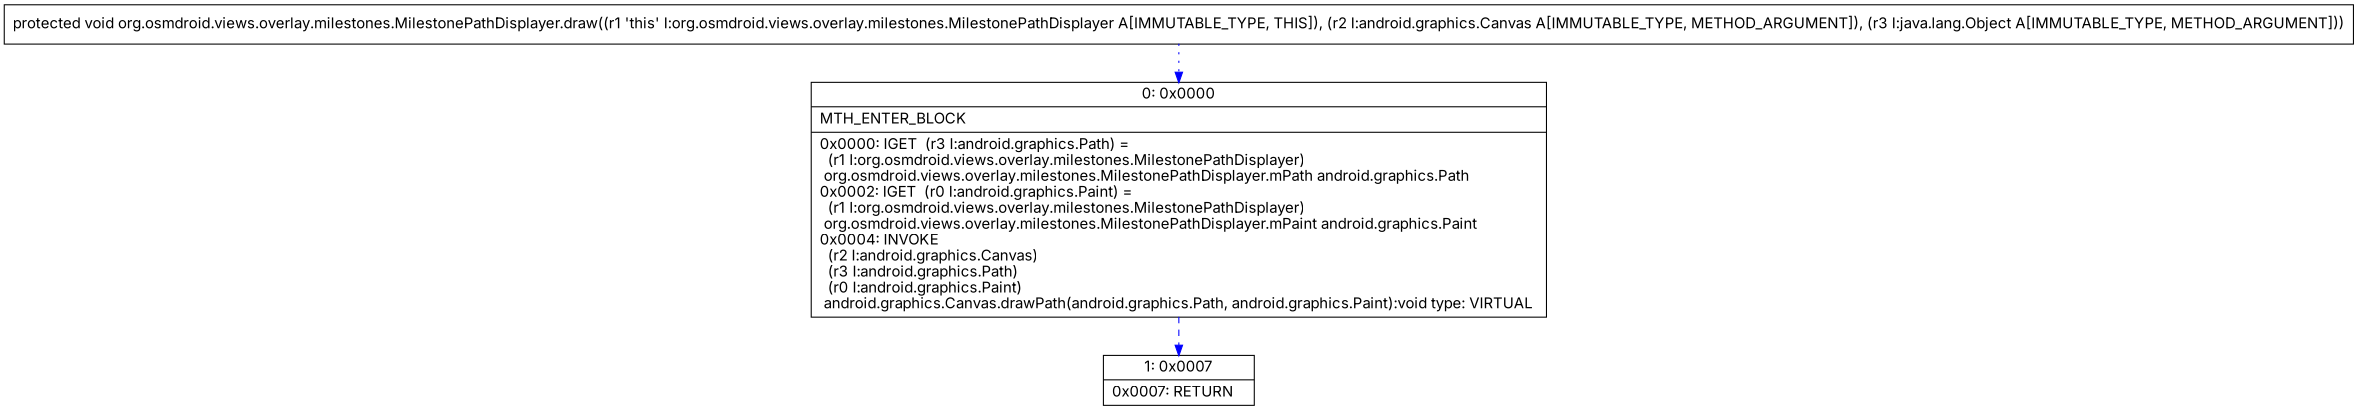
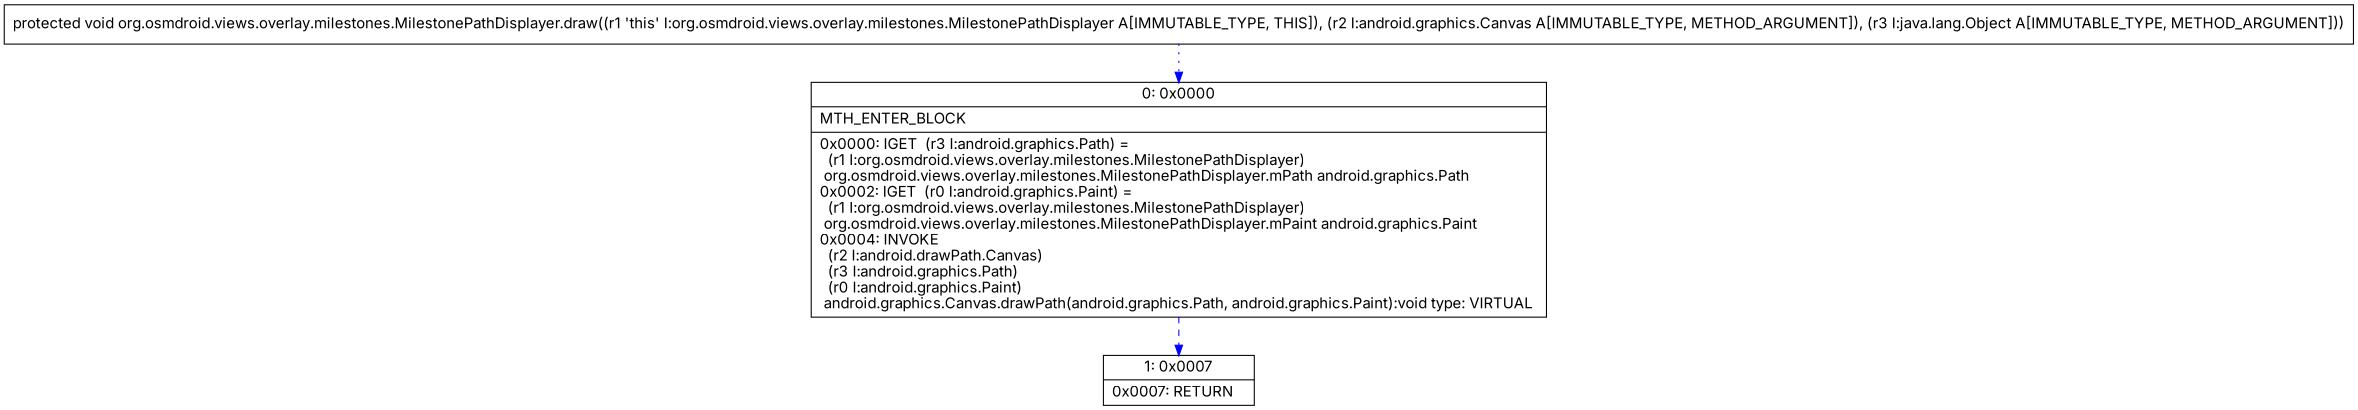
node "0: 0x0000": text "(r2 I:android.graphics.Canvas)" -> "(r2 I:android.drawPath.Canvas)"
